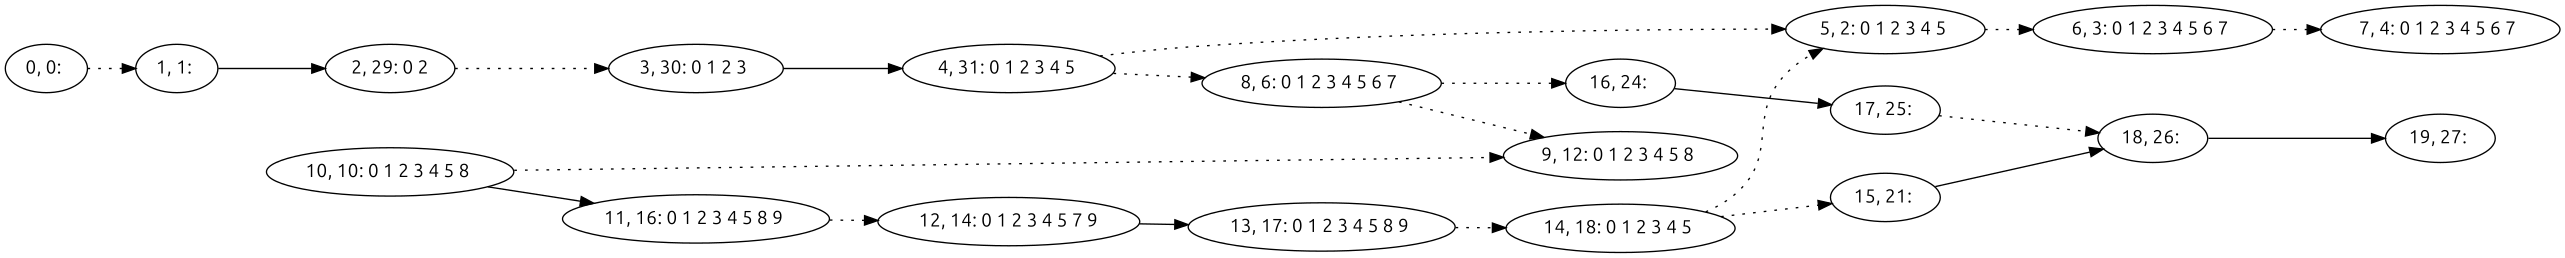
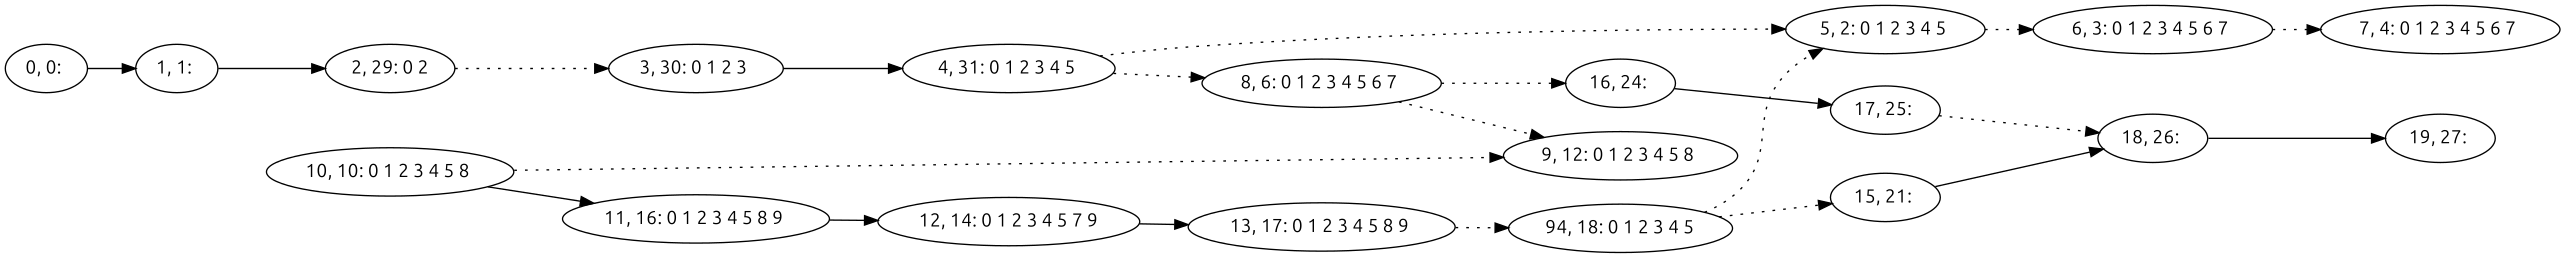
edge "0, 0:" -> "1, 1:": style dotted -> solid
edge "11, 16: 0 1 2 3 4 5 8 9" -> "12, 14: 0 1 2 3 4 5 7 9": style dotted -> solid
node "14, 18: 0 1 2 3 4 5": label "14, 18: 0 1 2 3 4 5" -> "94, 18: 0 1 2 3 4 5"
